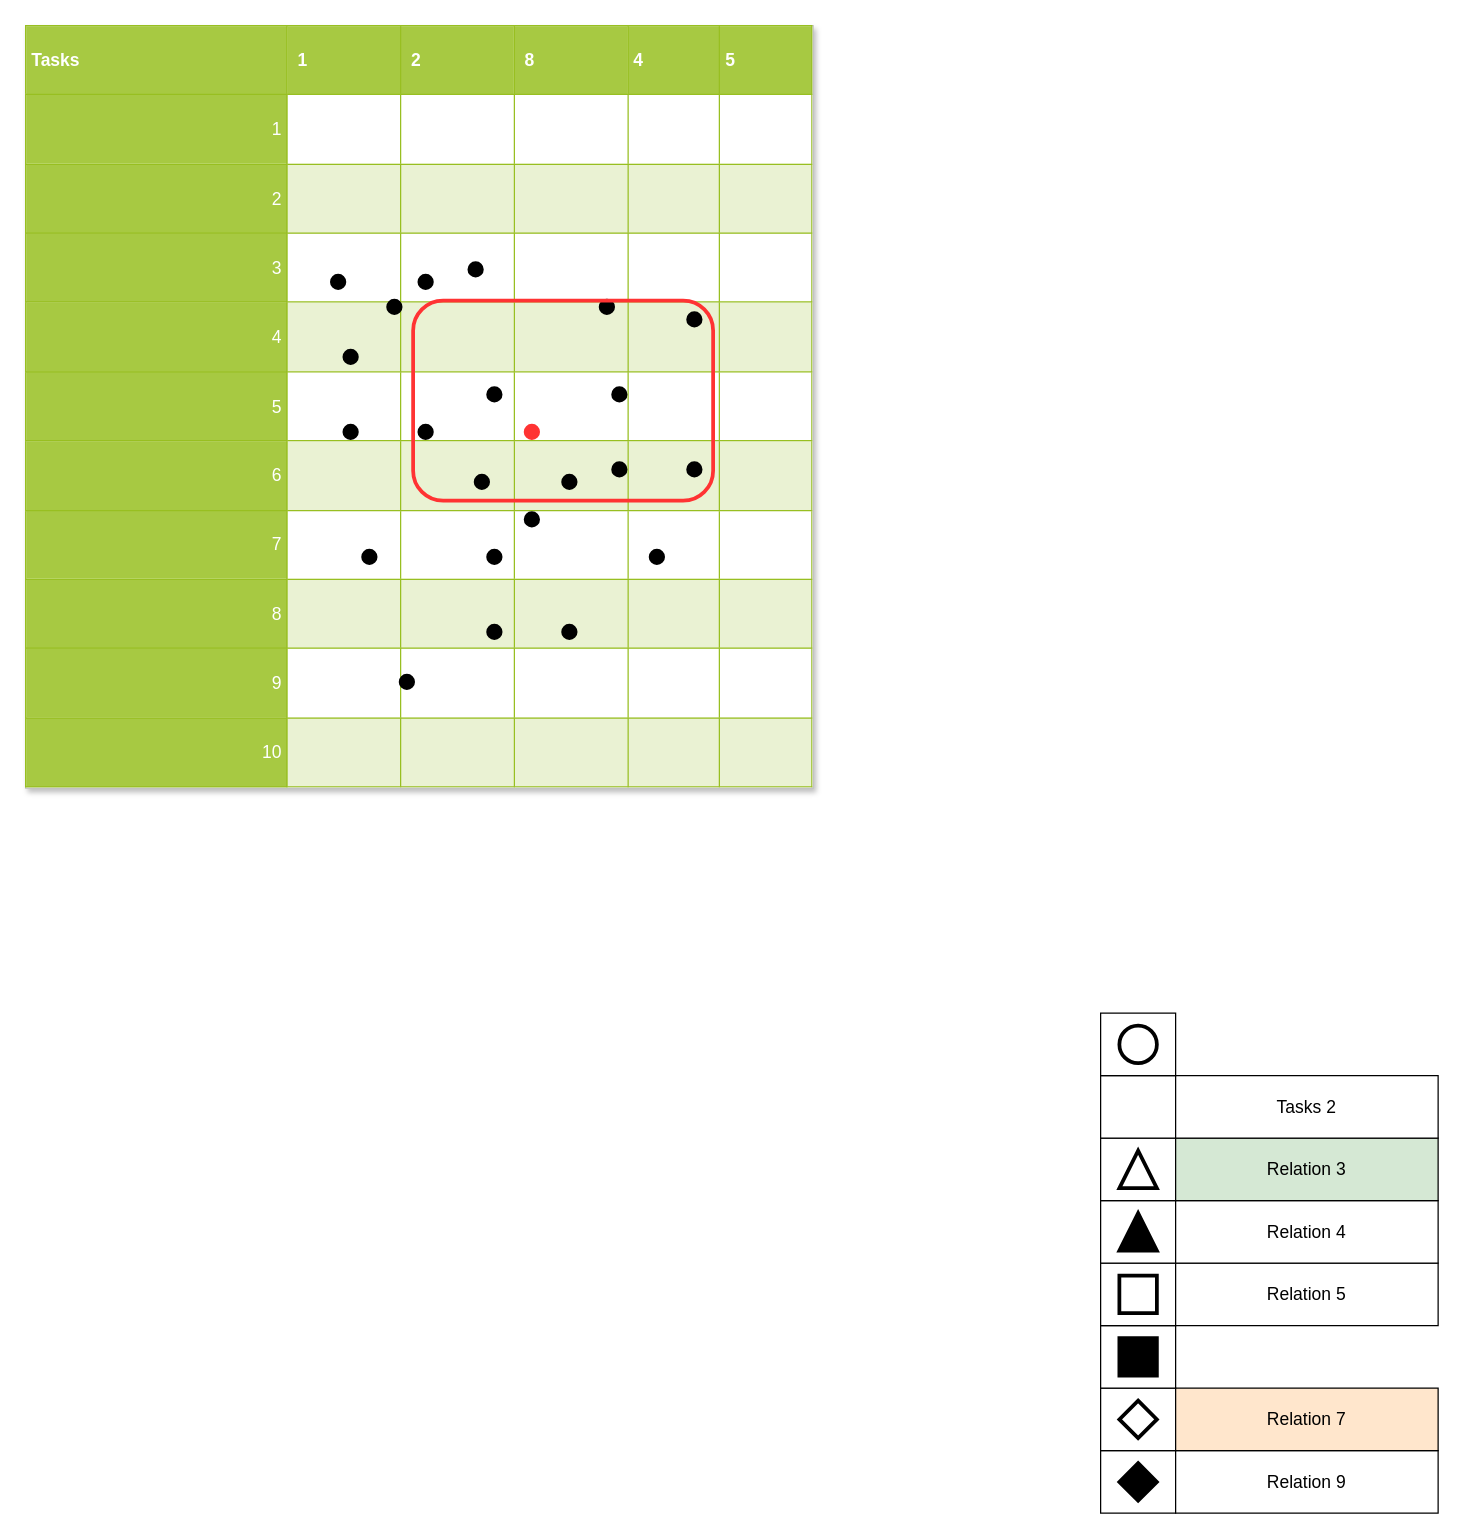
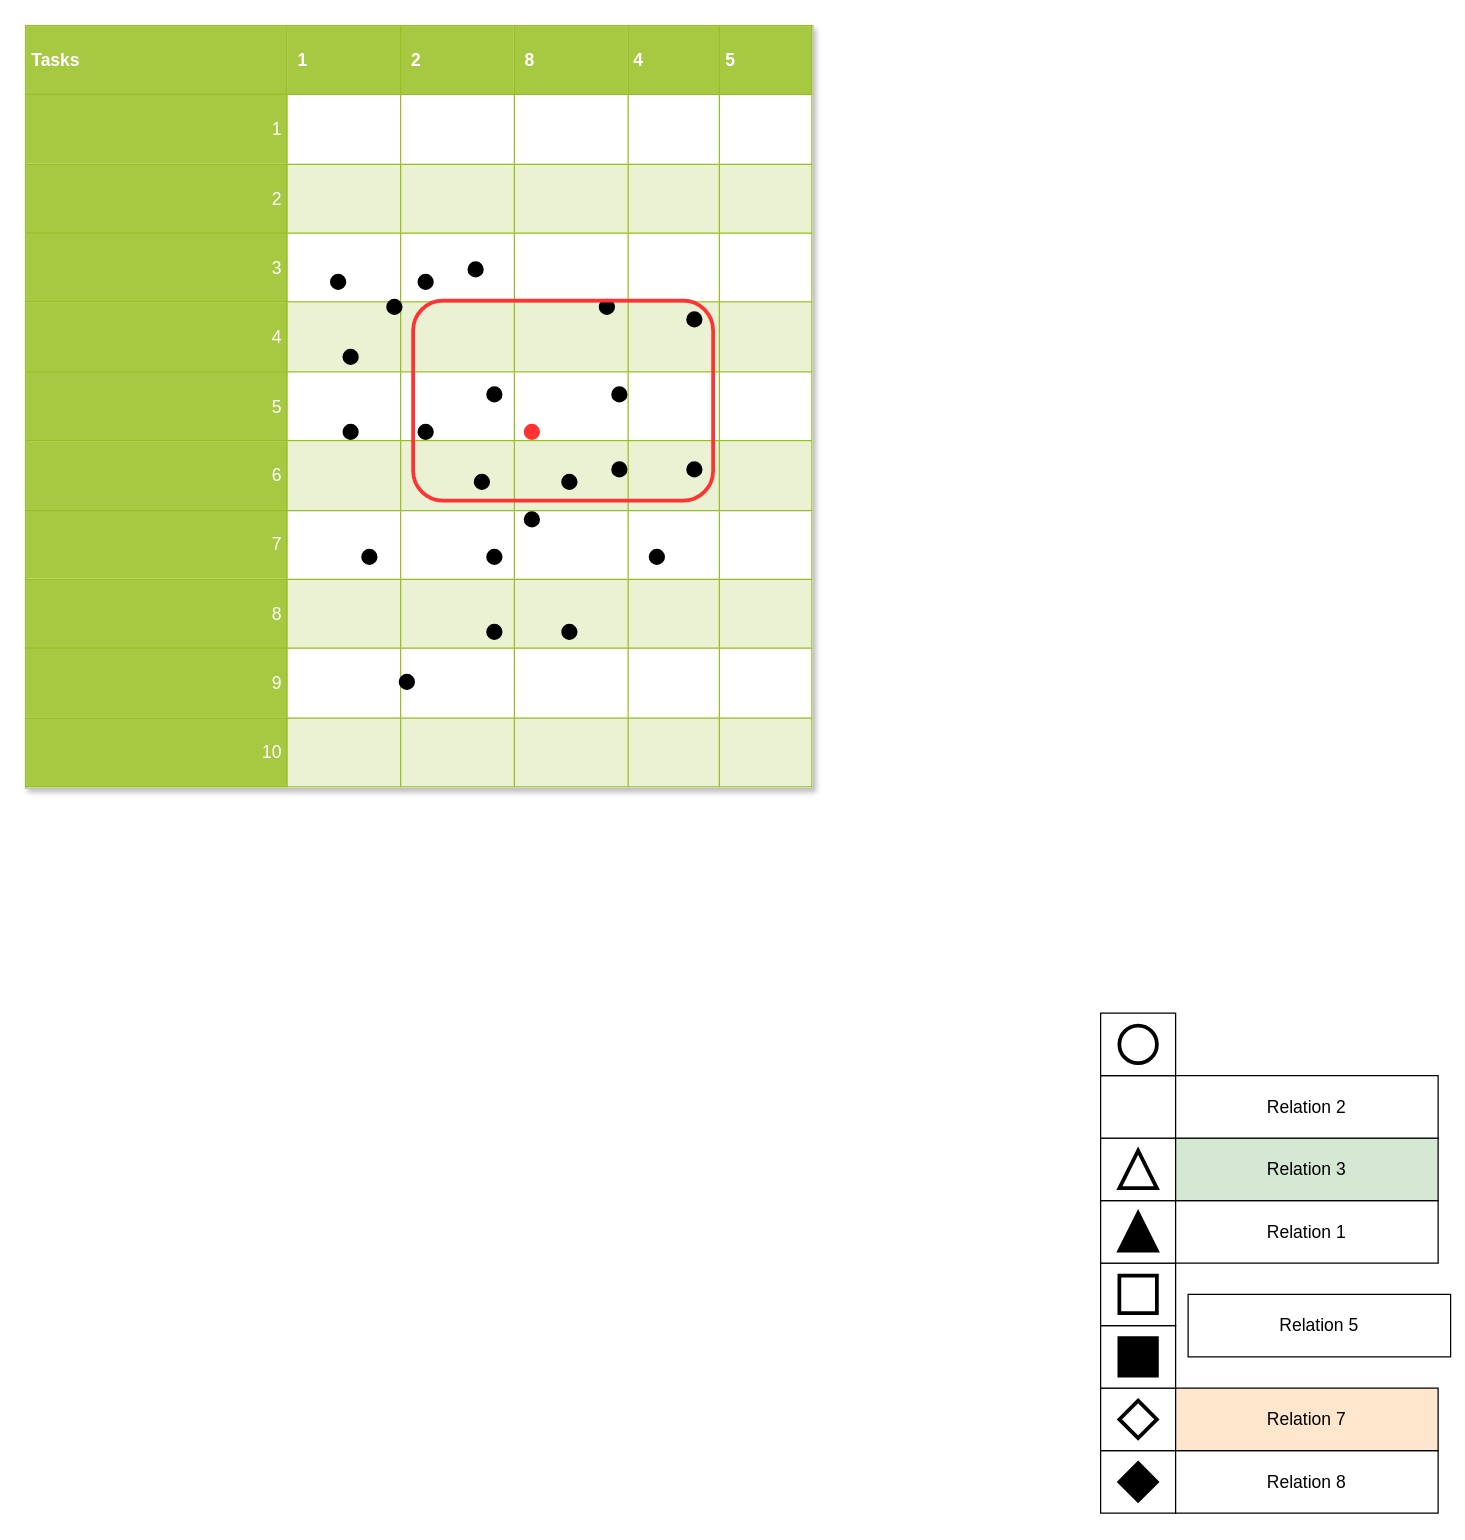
node "Tasks 2": label "Tasks 2" -> "Relation 2"
node "Relation 4": label "Relation 4" -> "Relation 1"
node "Relation 5": moved (1307, 1294) -> (1319, 1326)
node "Relation 9": label "Relation 9" -> "Relation 8"
